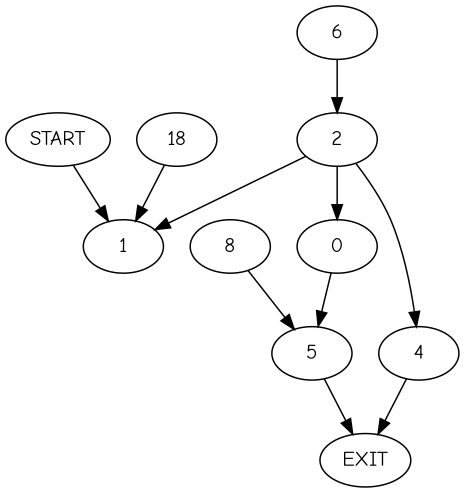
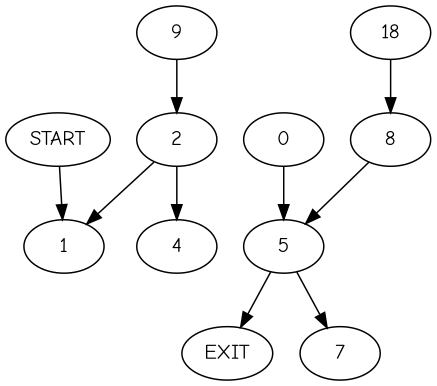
node "6": label "6" -> "9"
edge "18" -> "1": now "18" -> "8"
edge "2" -> "0": removed
node "7": added
edge "4" -> "EXIT": removed
